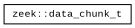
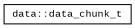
node "zeek::data_chunk_t": label "zeek::data_chunk_t" -> "data::data_chunk_t"
